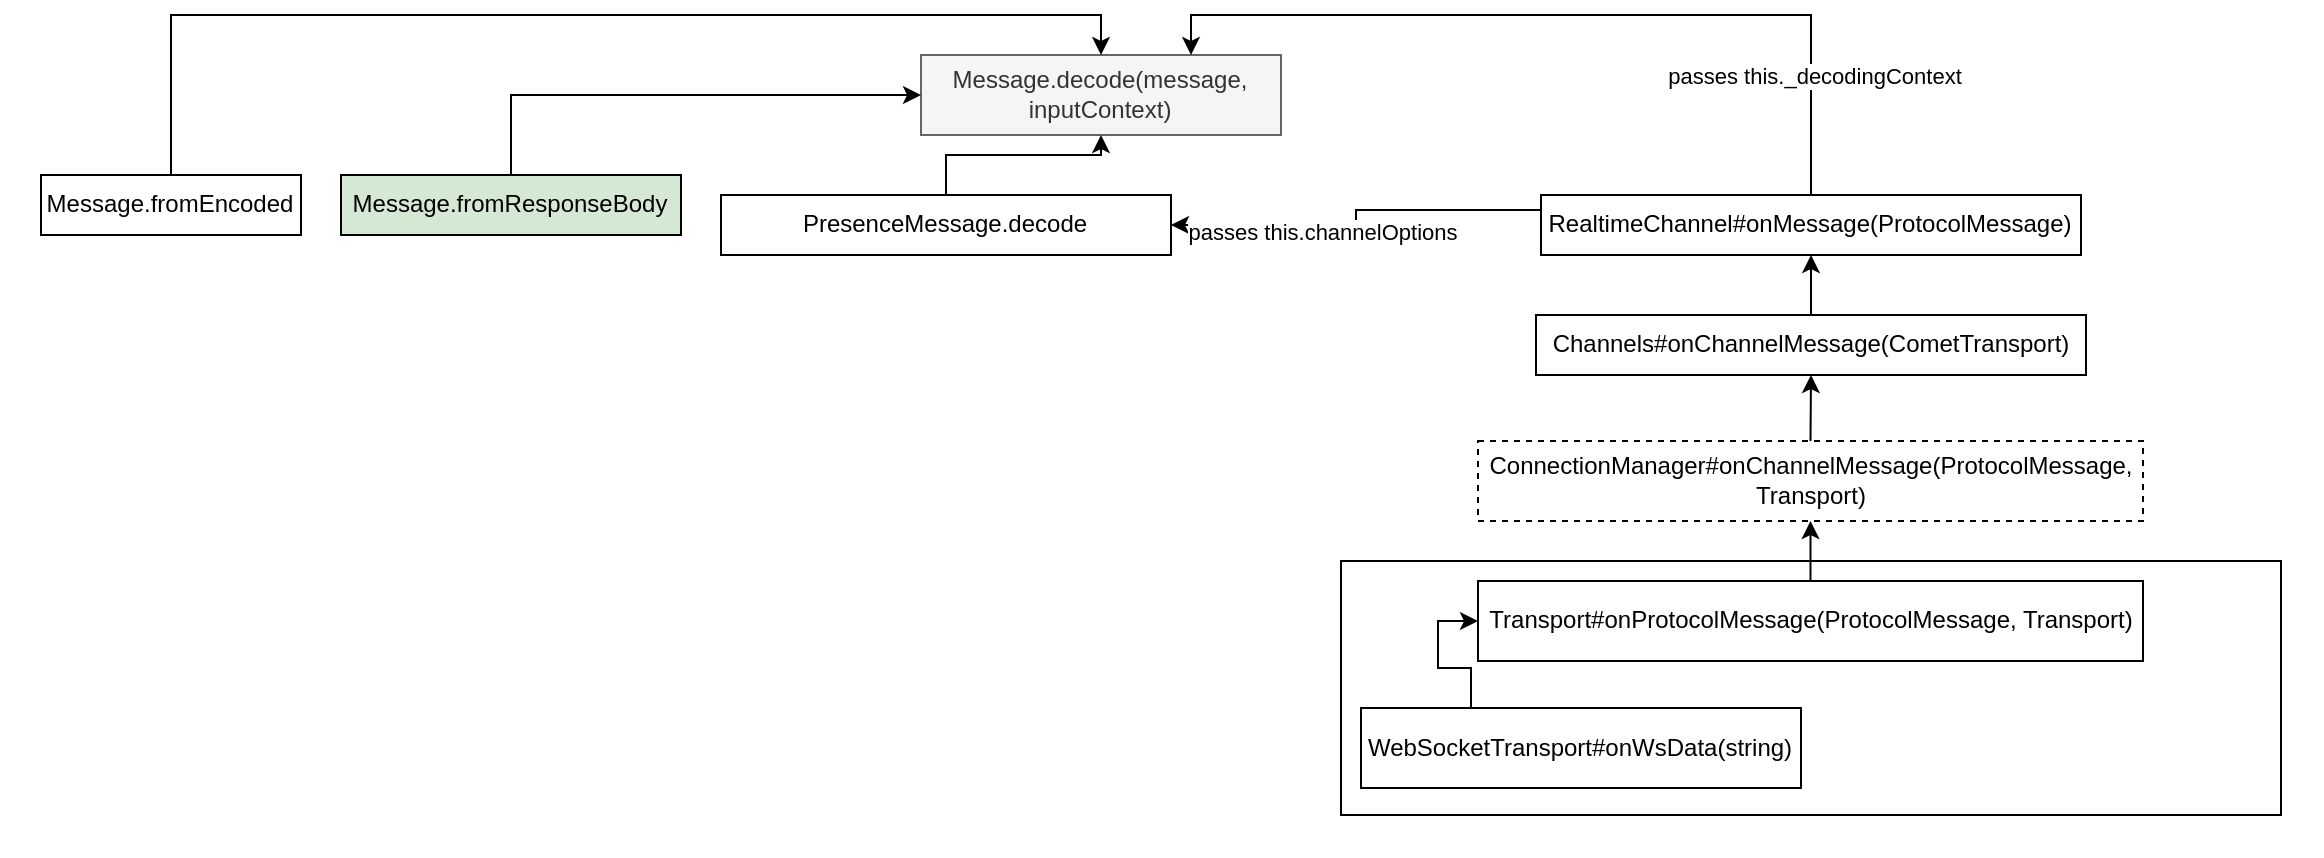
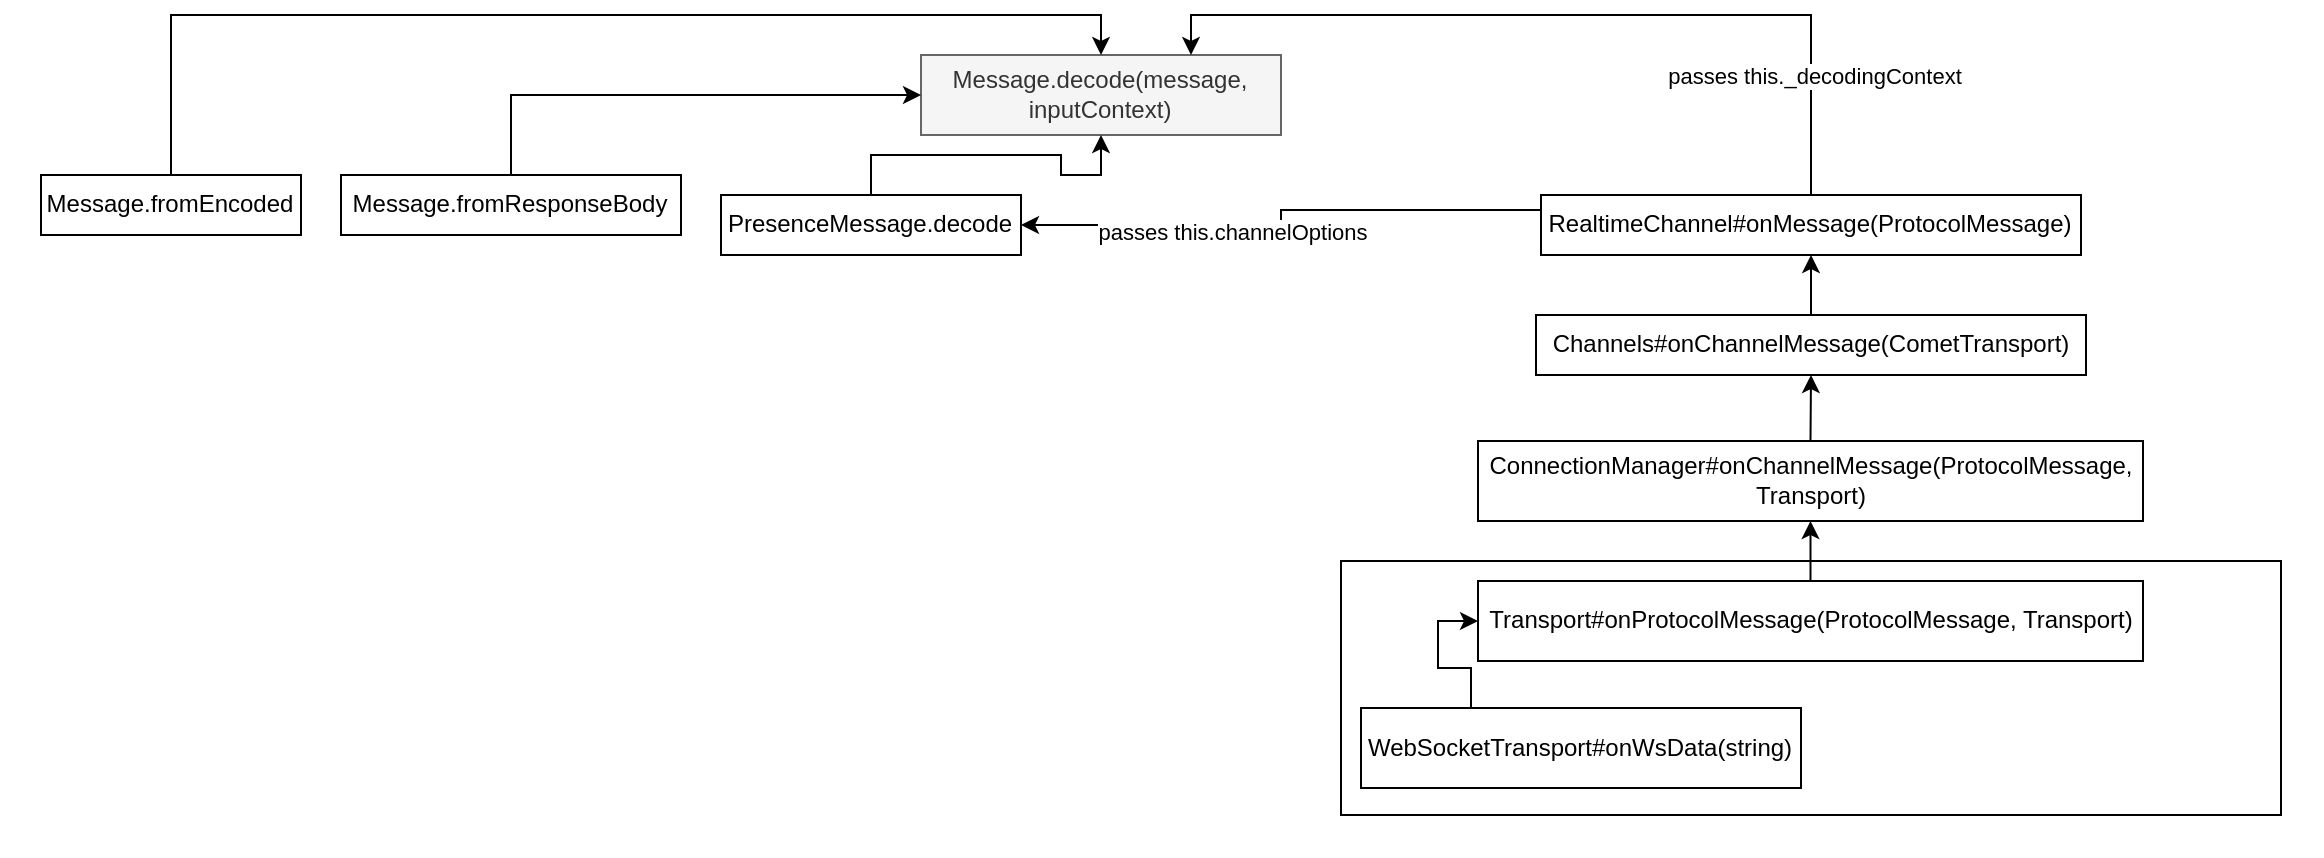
node "Message.fromResponseBody": fillcolor #d5e8d4 -> #ffffff
node "PresenceMessage.decode": size 450x60 -> 300x60
node "ConnectionManager#onChannelMessage(ProtocolMessage, Transport)": style dashed -> solid
